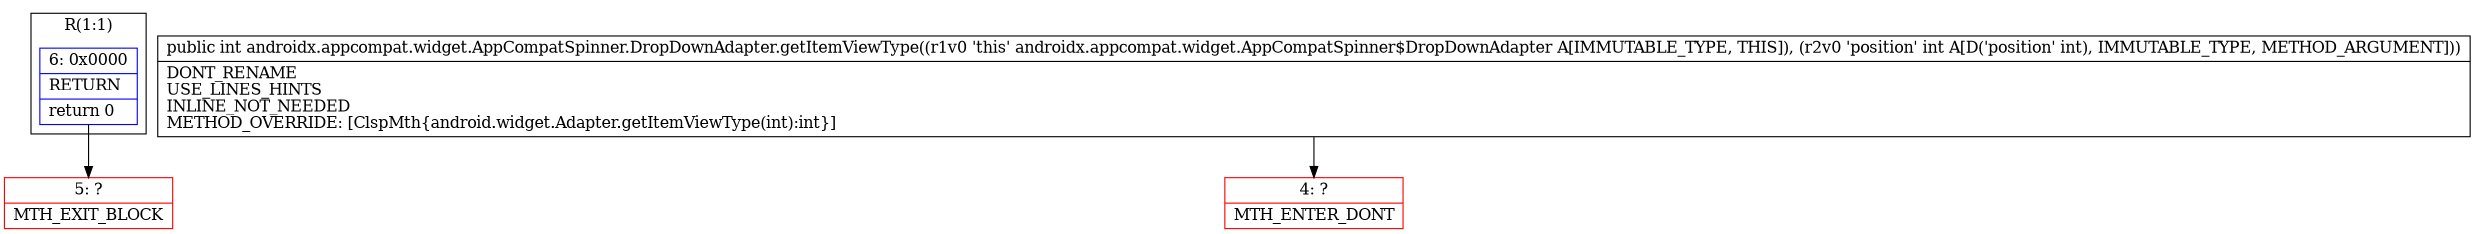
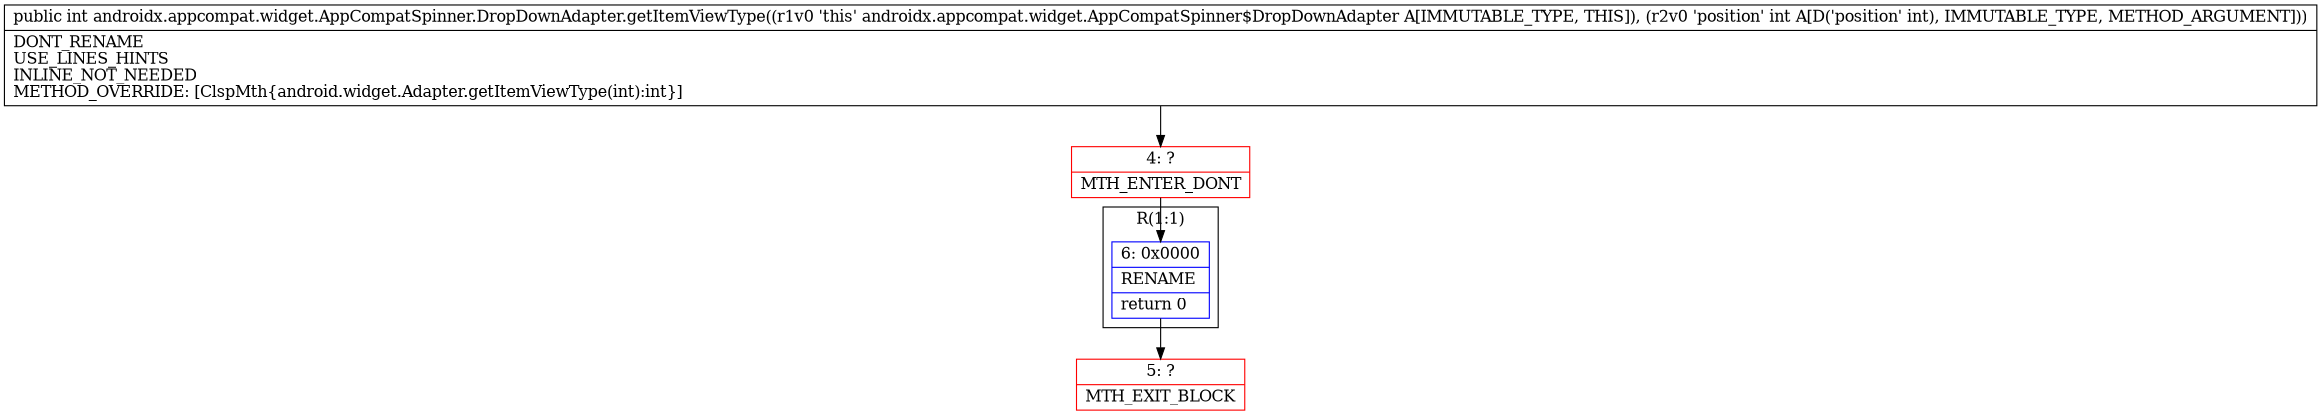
node "6: 0x0000": text "RETURN" -> "RENAME"
edge "4: ?" -> "6: 0x0000": added
